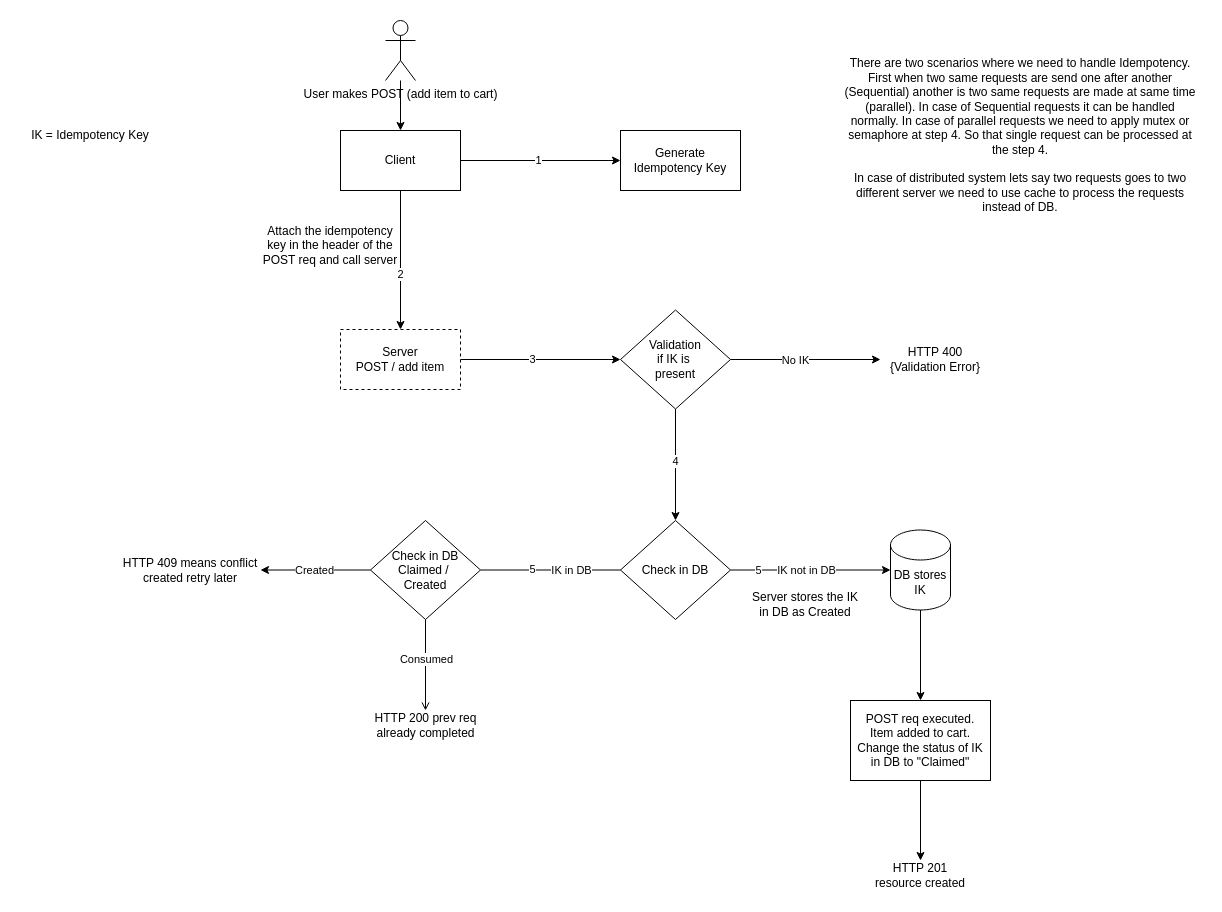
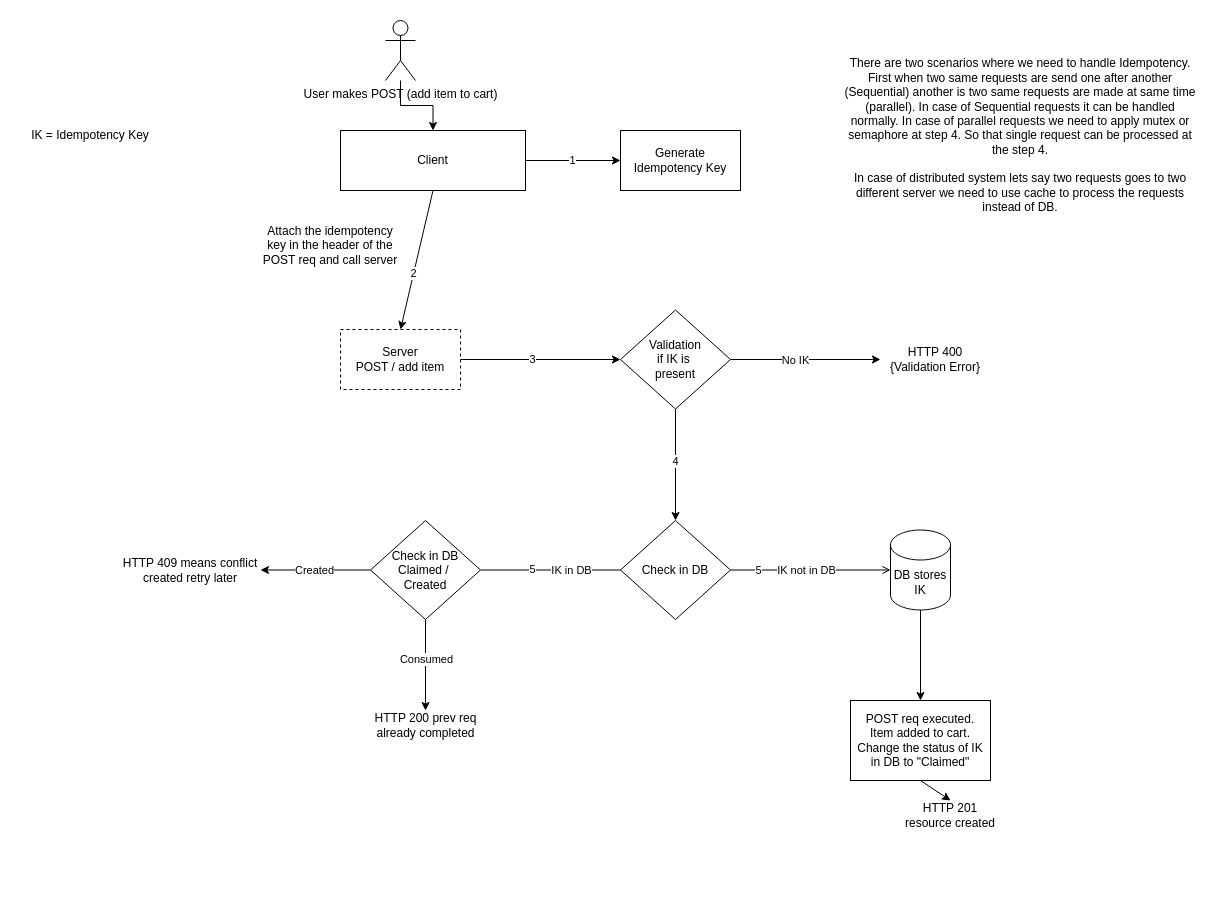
node "Client": size 120x60 -> 185x60
edge "Check in DB" -> "DB stores IK": arrowhead classic -> open
node "Server stores the IK in DB as Created": removed
edge "Check in DB Claimed / Created" -> "HTTP 200 prev req already completed": arrowhead open -> classic
node "HTTP 201 resource created": moved (921, 876) -> (951, 816)
